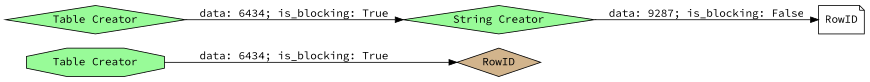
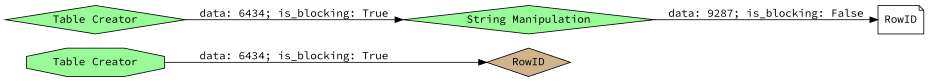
node "String Creator": label "String Creator" -> "String Manipulation"
